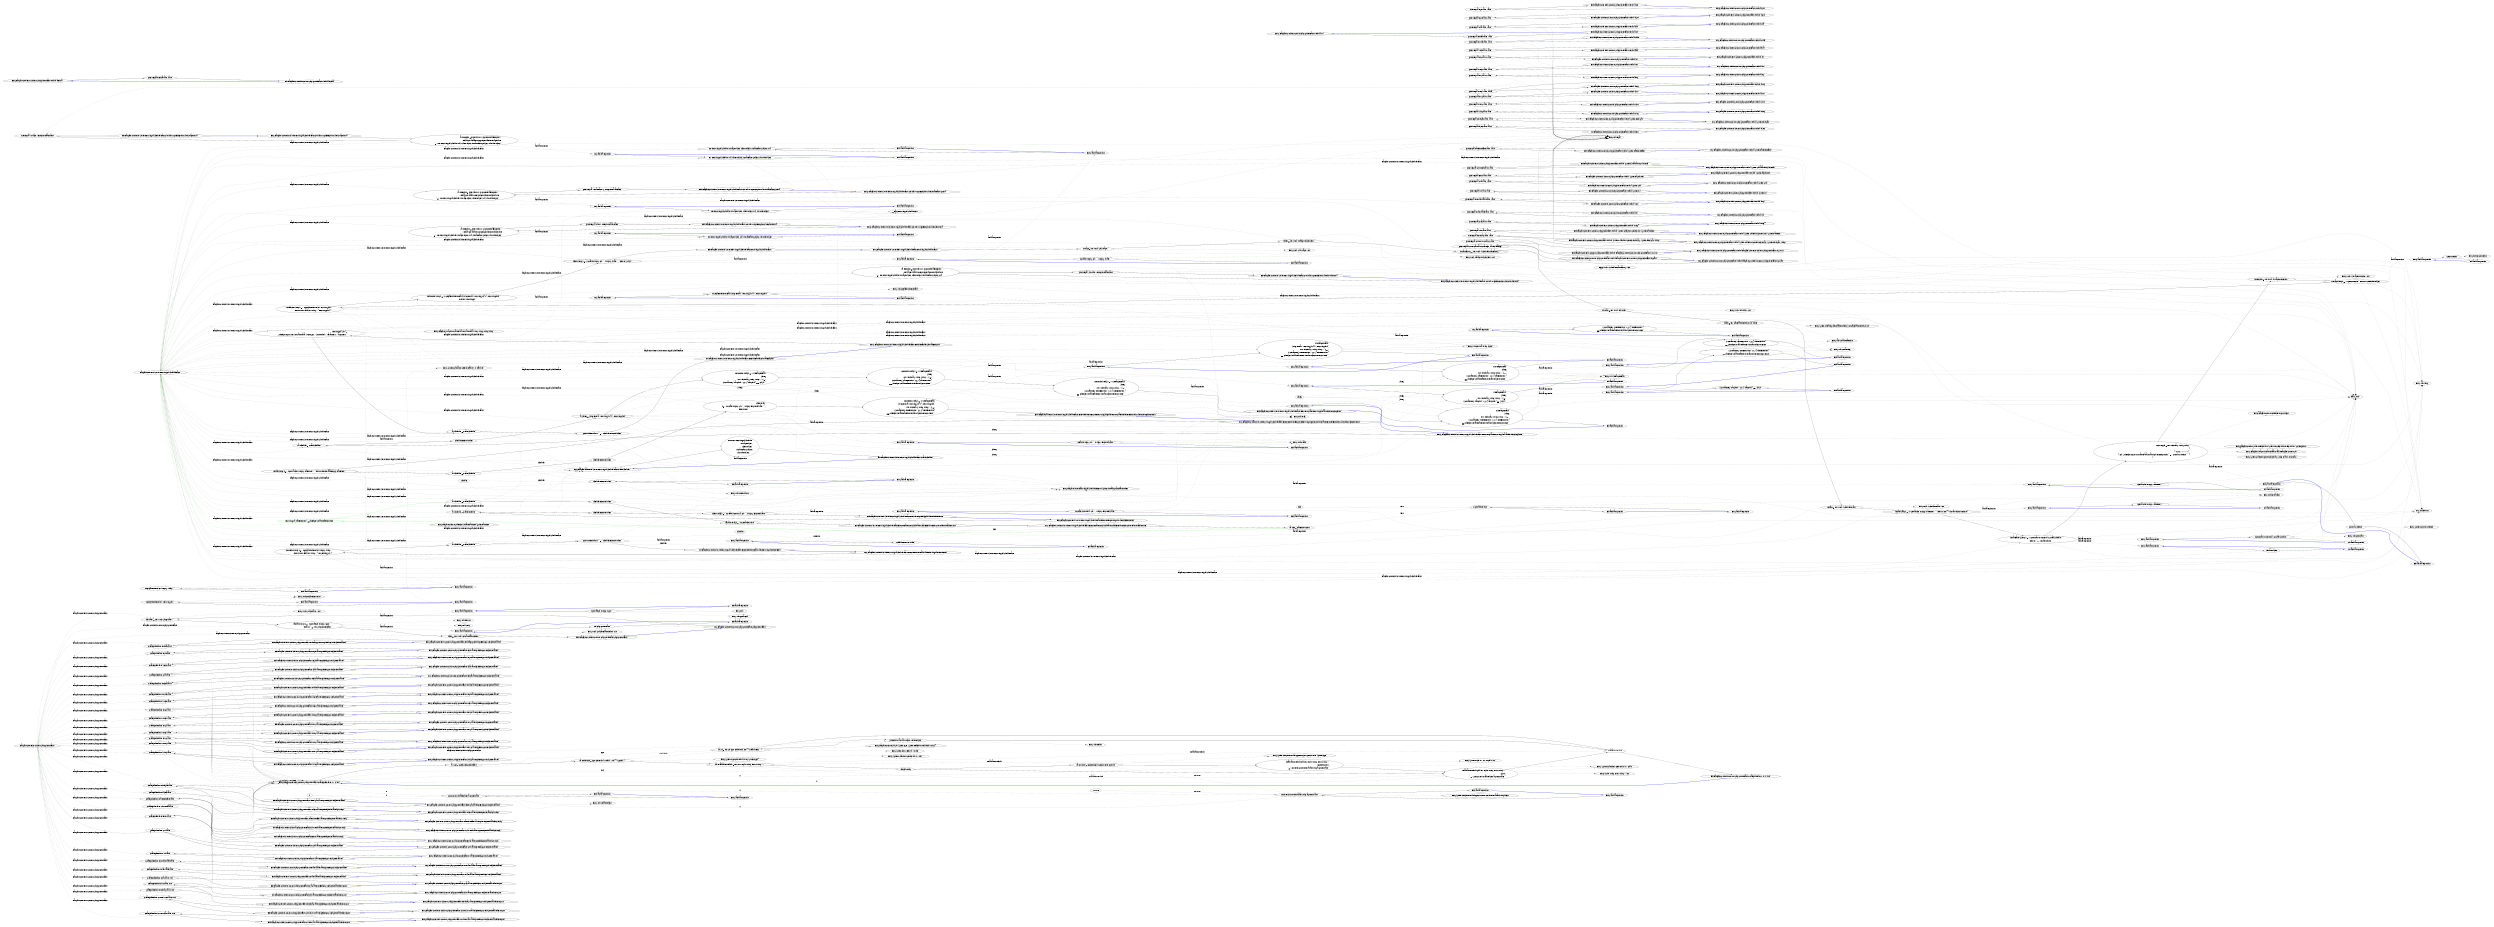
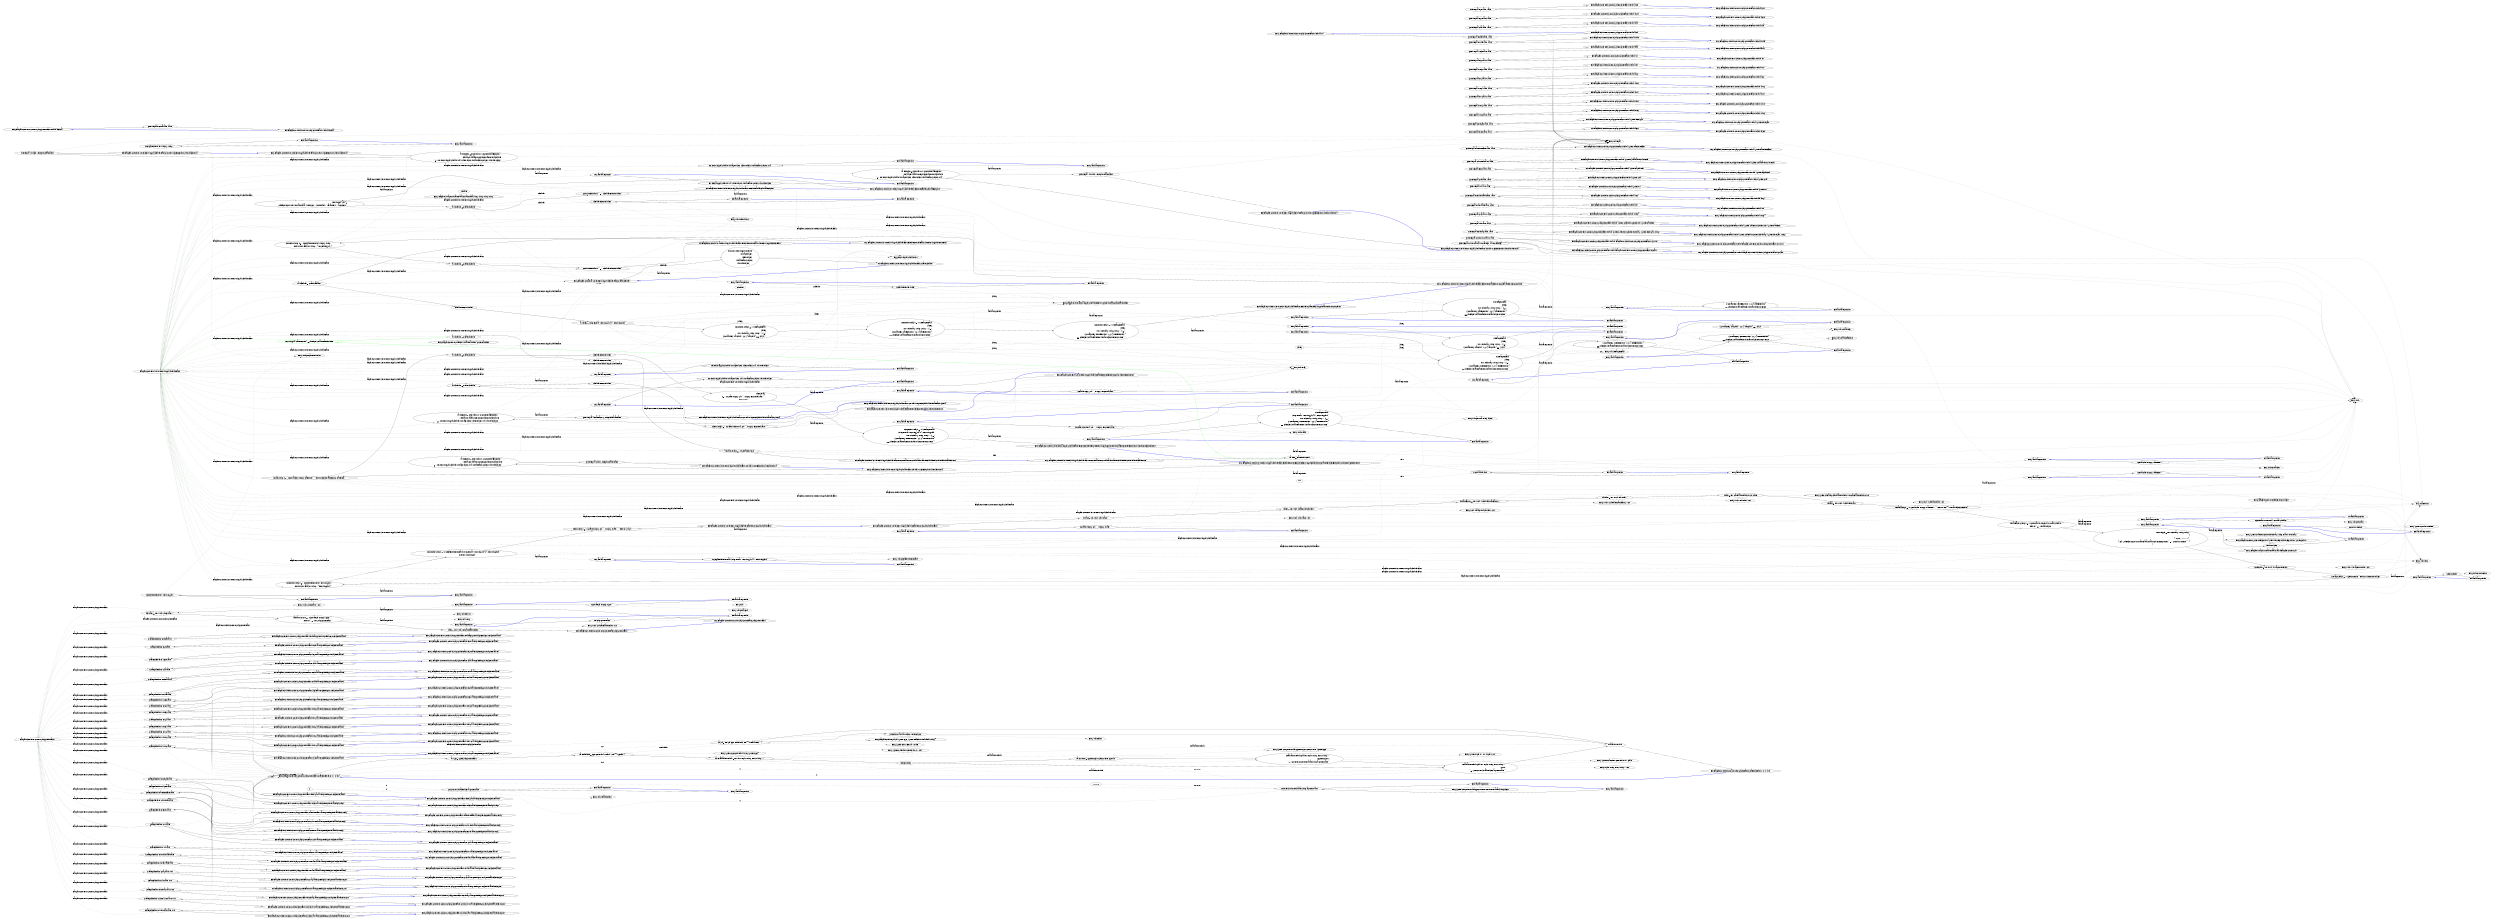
node "Entry System.Collections.Generic.HashSet<T>.HashSet()": removed
